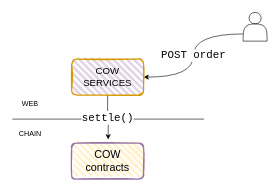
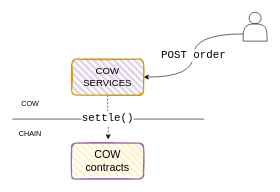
edge "COW SERVICES" -> "COW contracts": style solid -> dashed
node "WEB": label "WEB" -> "COW"
